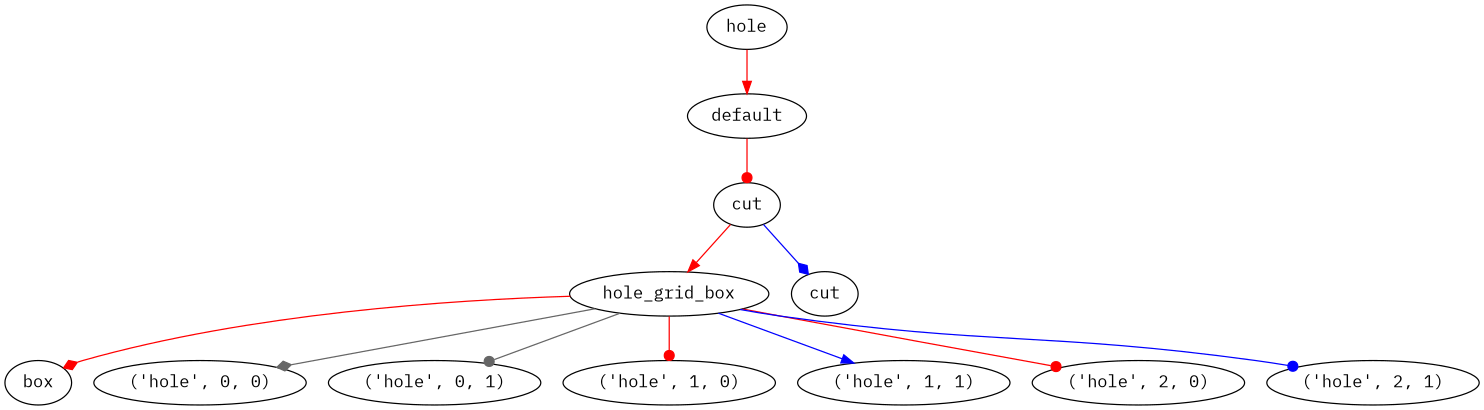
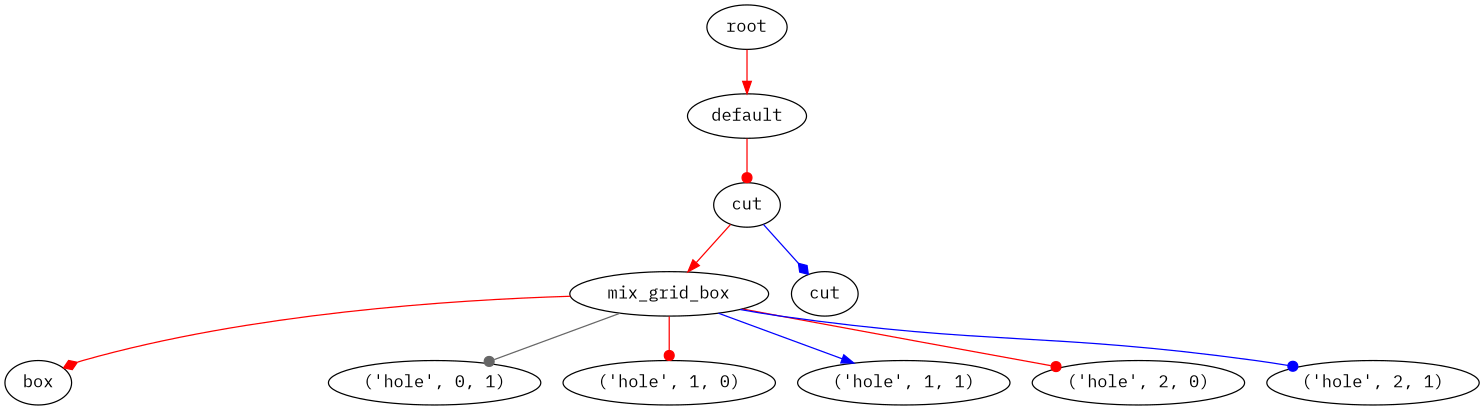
node "hole": label "hole" -> "root"
node "hole_grid_box": label "hole_grid_box" -> "mix_grid_box"
node "('hole', 0, 0)": removed
